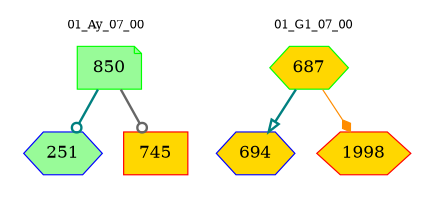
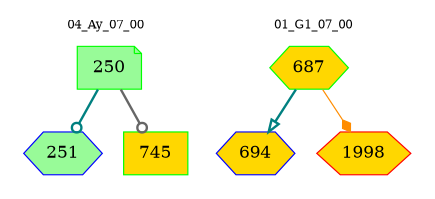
cluster "01_Ay_07_00": label "01_Ay_07_00" -> "04_Ay_07_00"
node "850": label "850" -> "250"
node "745": color red -> green
